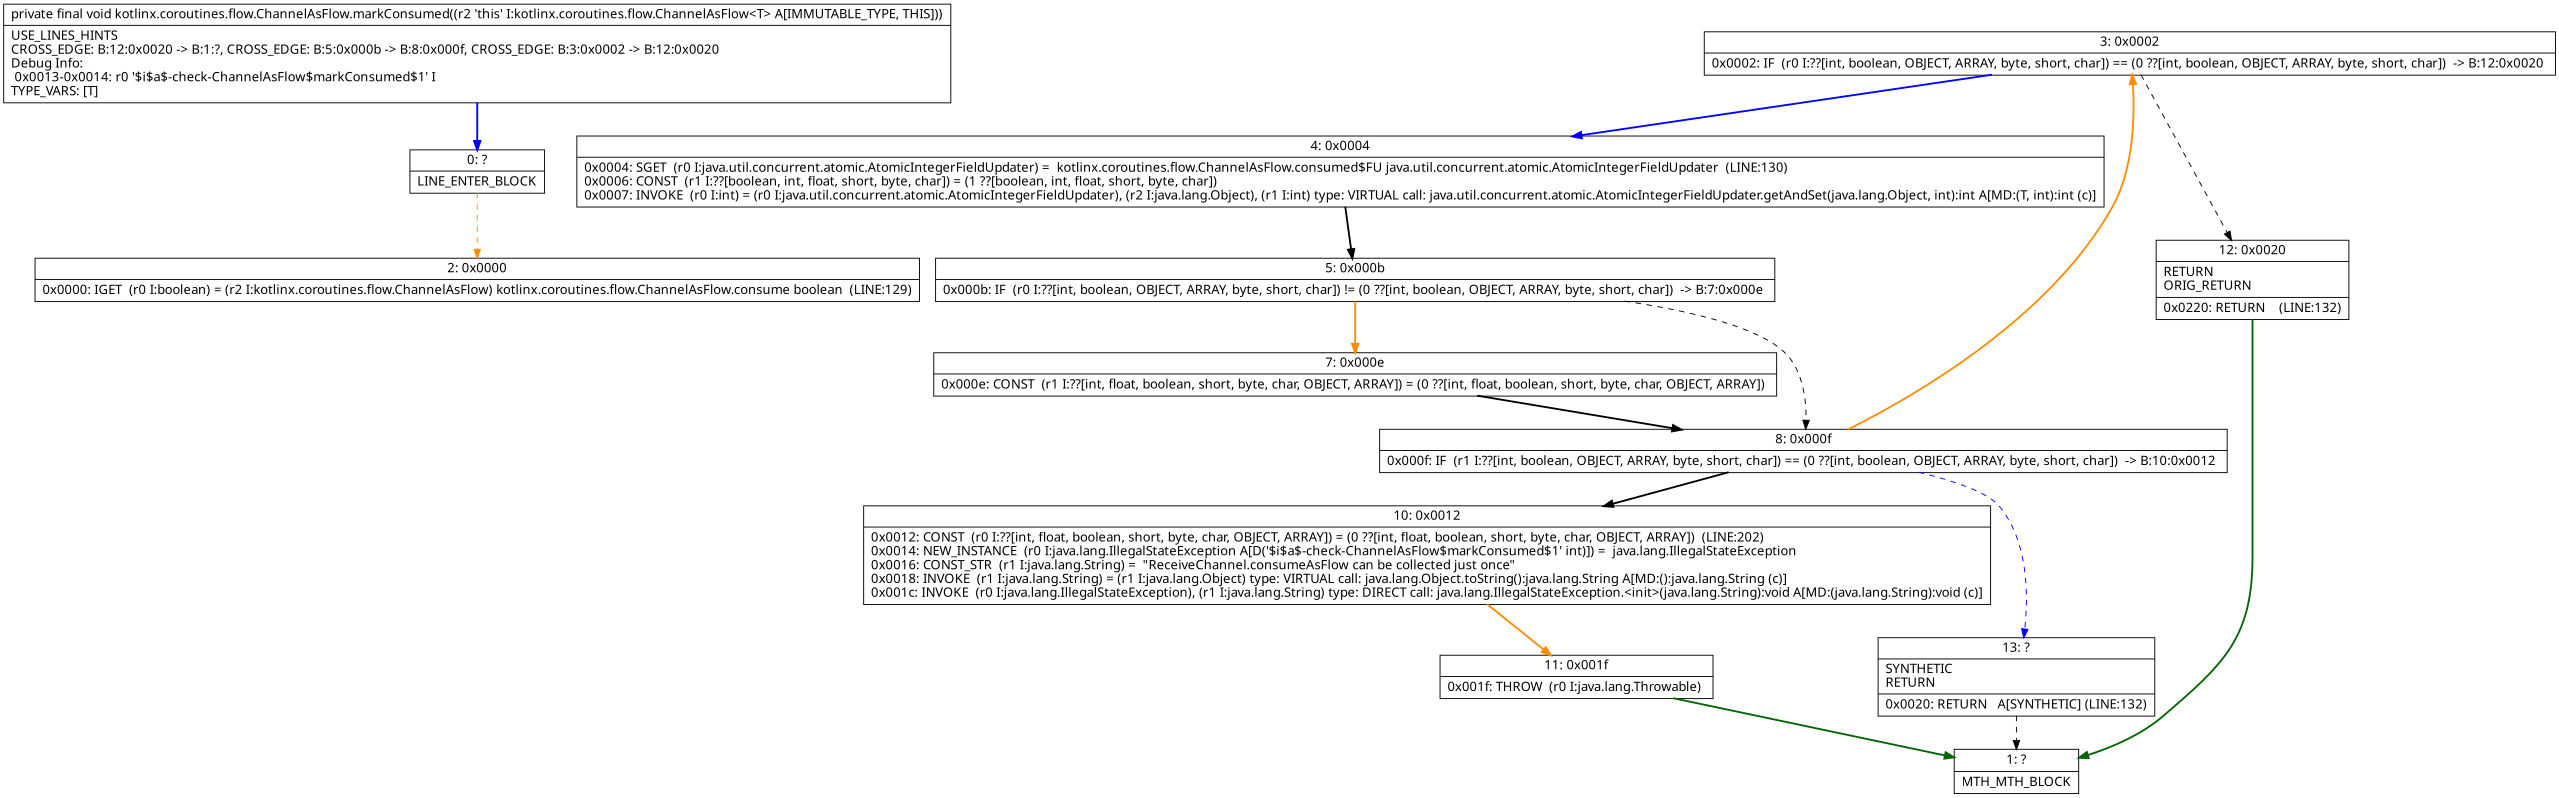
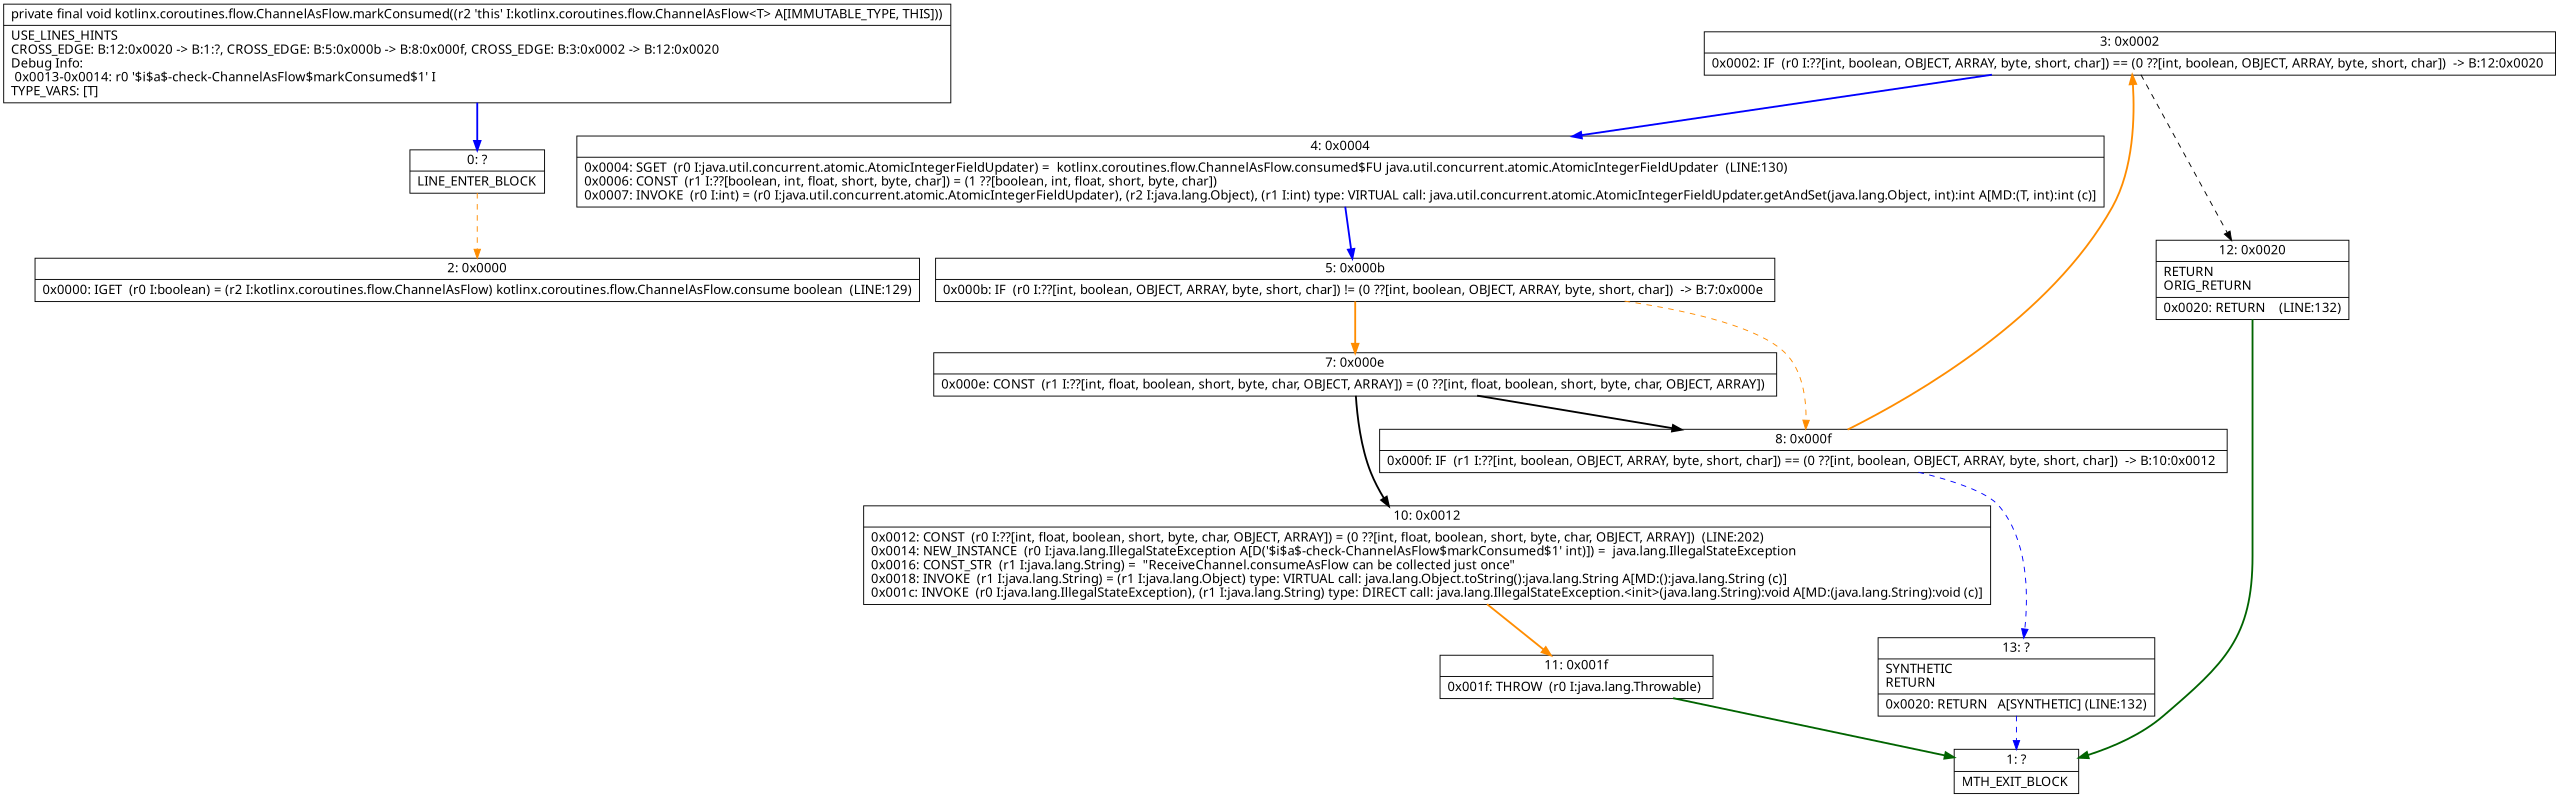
edge "4: 0x0004" -> "5: 0x000b": color black -> blue
node "12: 0x0020": text "0x0220: RETURN    (LINE:132)" -> "0x0020: RETURN    (LINE:132)"
edge "5: 0x000b" -> "8: 0x000f": color black -> darkorange
edge "8: 0x000f" -> "10: 0x0012": now "7: 0x000e" -> "10: 0x0012"
edge "13: ?" -> "1: ?": color black -> blue
node "1: ?": text "MTH_MTH_BLOCK" -> "MTH_EXIT_BLOCK"
